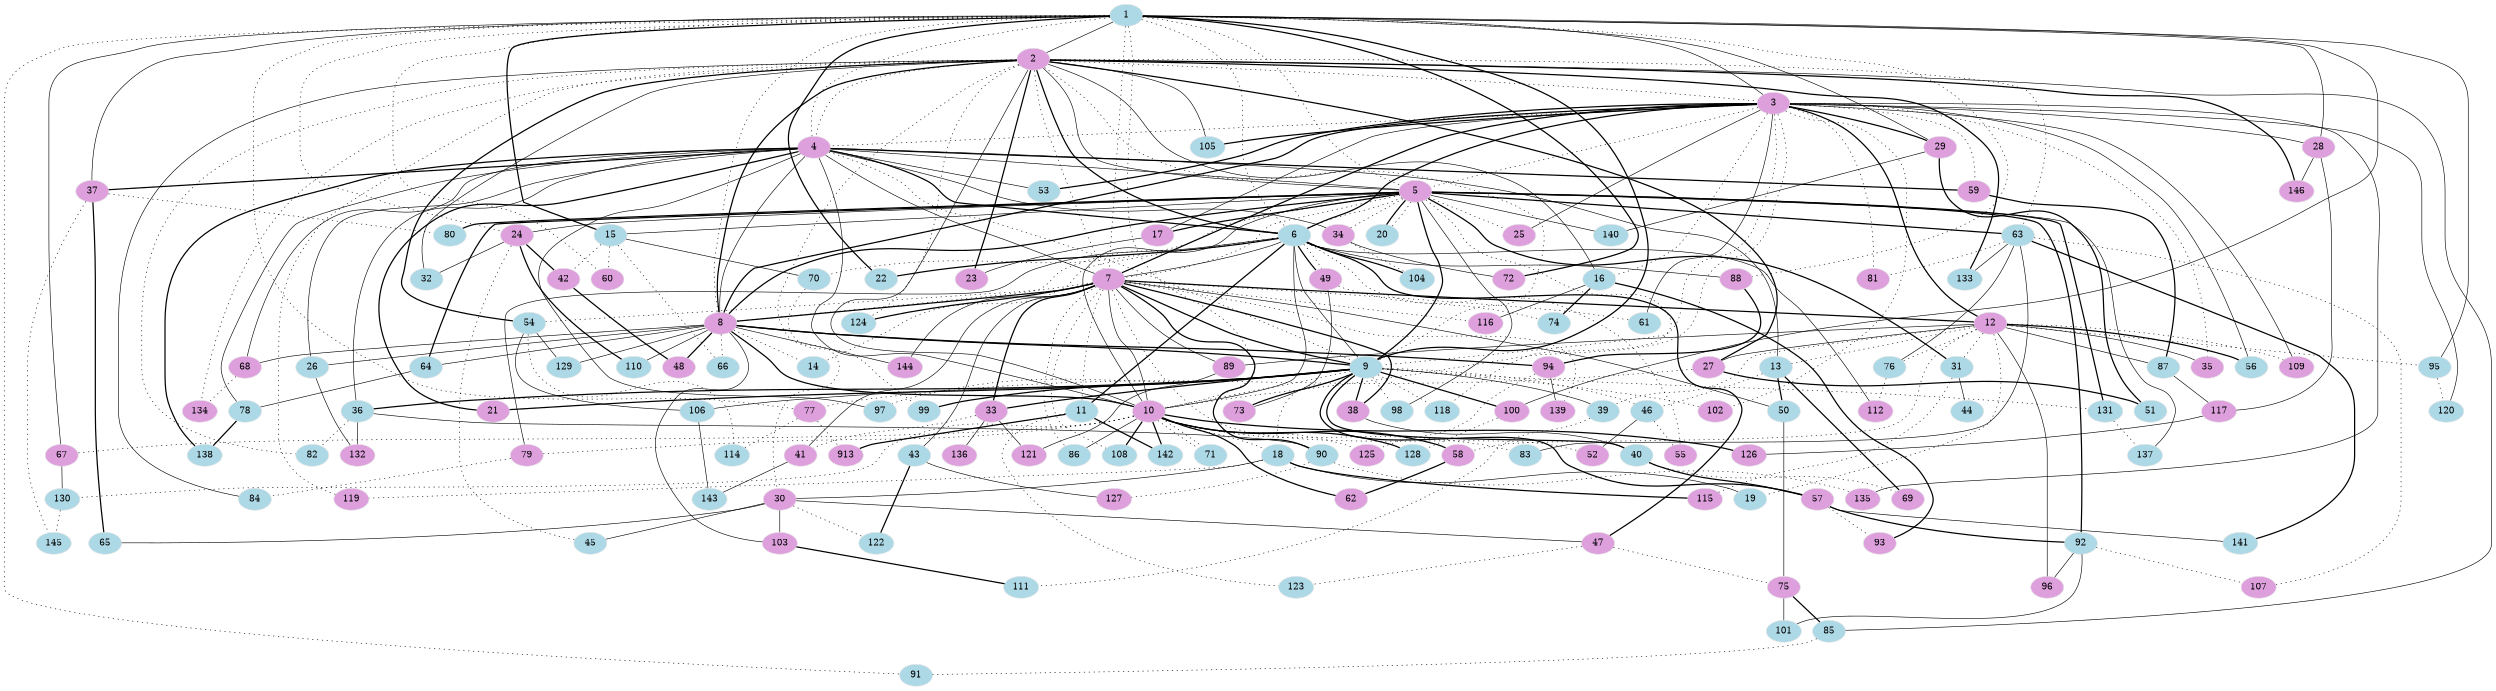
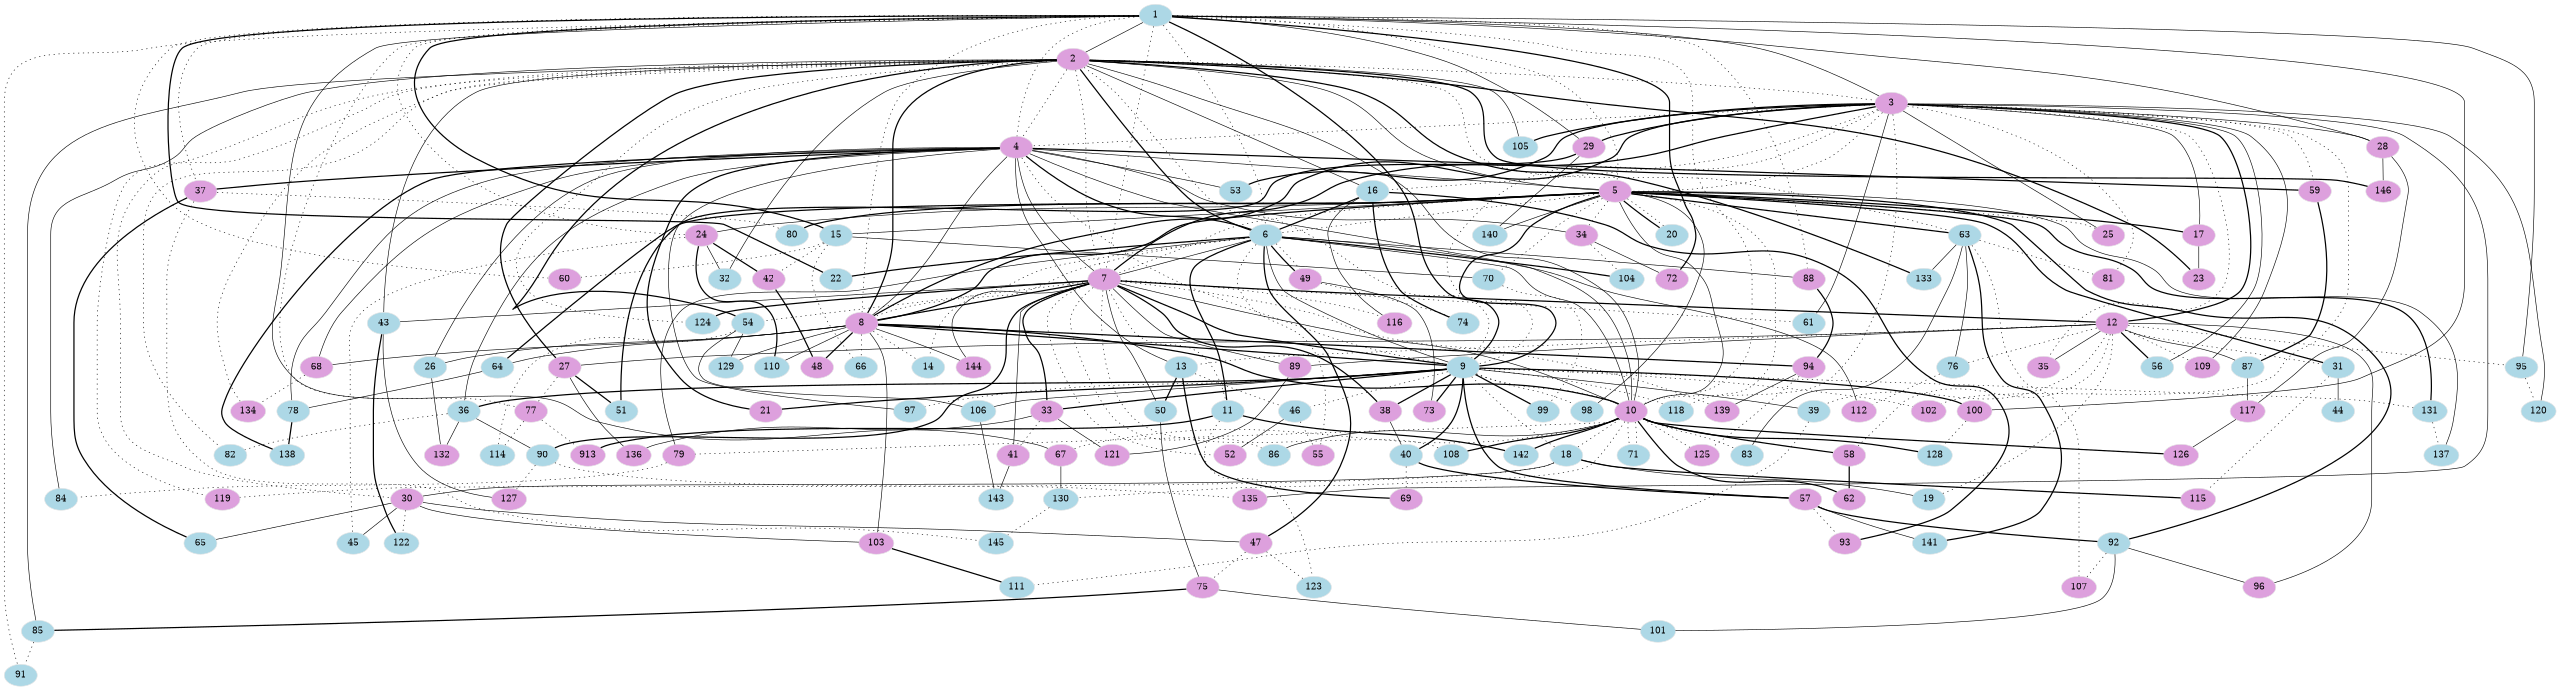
edge "1" -- "37": style solid -> dotted
edge "2" -- "43": added
edge "3" -- "6": now "16" -- "6"
edge "27" -- "136": added
